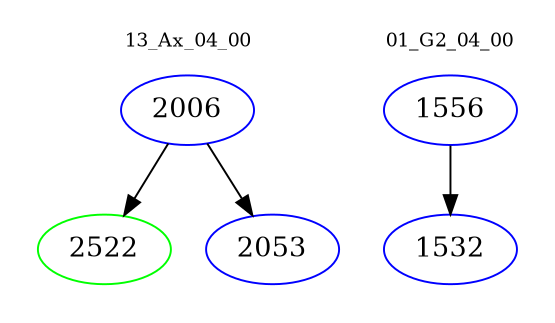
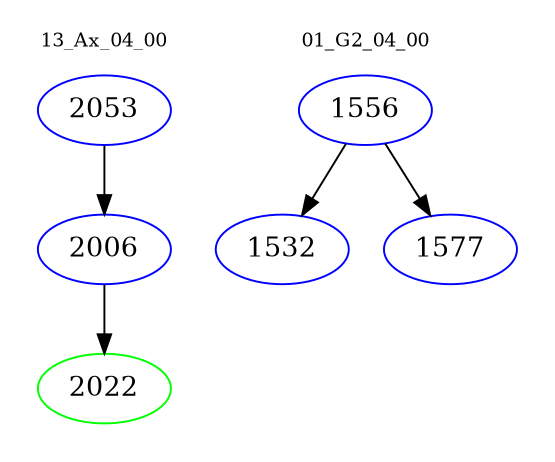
edge "2006" -> "2053": reversed
node "2522": label "2522" -> "2022"
node "1577": added
